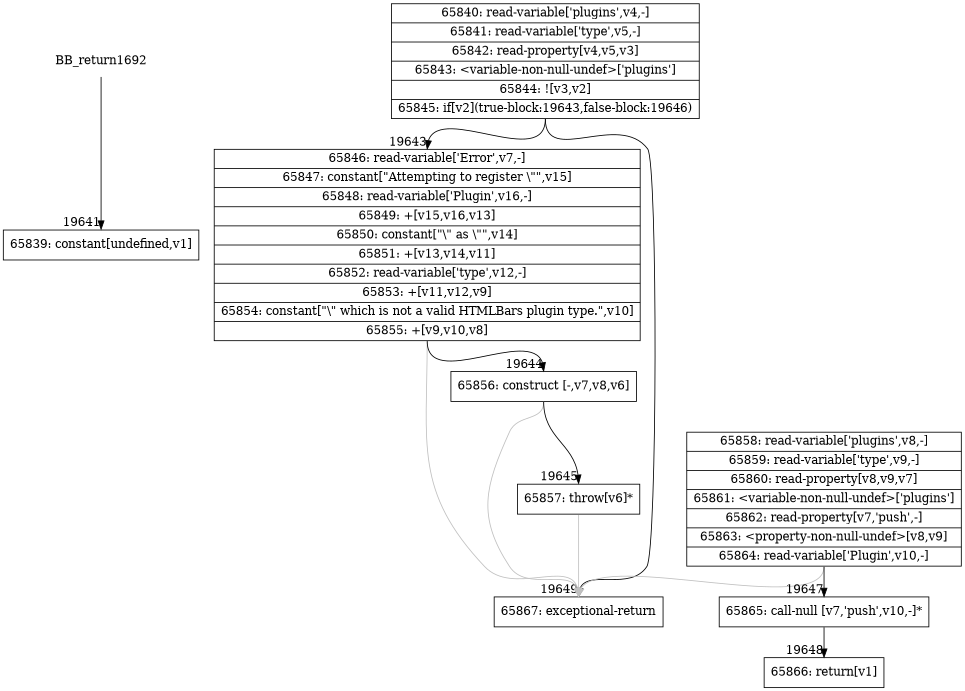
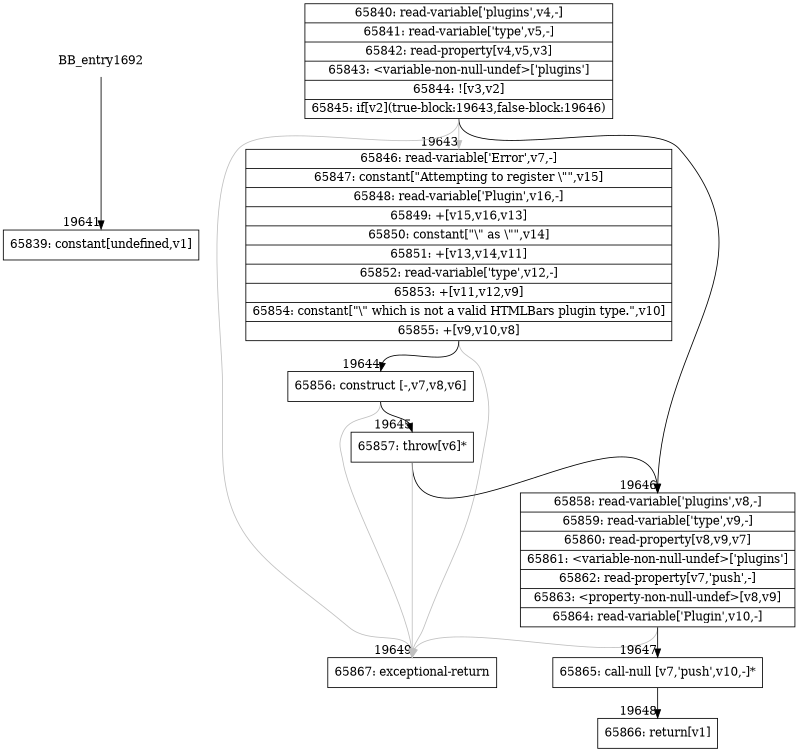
node "BB_return1692": label "BB_return1692" -> "BB_entry1692"
edge "65840: read-variable['plugins',v4,-]" -> "65846: read-variable['Error',v7,-]": color black -> gray
edge "65840: read-variable['plugins',v4,-]" -> "65858: read-variable['plugins',v8,-]": added
edge "65840: read-variable['plugins',v4,-]" -> "65867: exceptional-return": color black -> gray
edge "65857: throw[v6]*" -> "65858: read-variable['plugins',v8,-]": added
